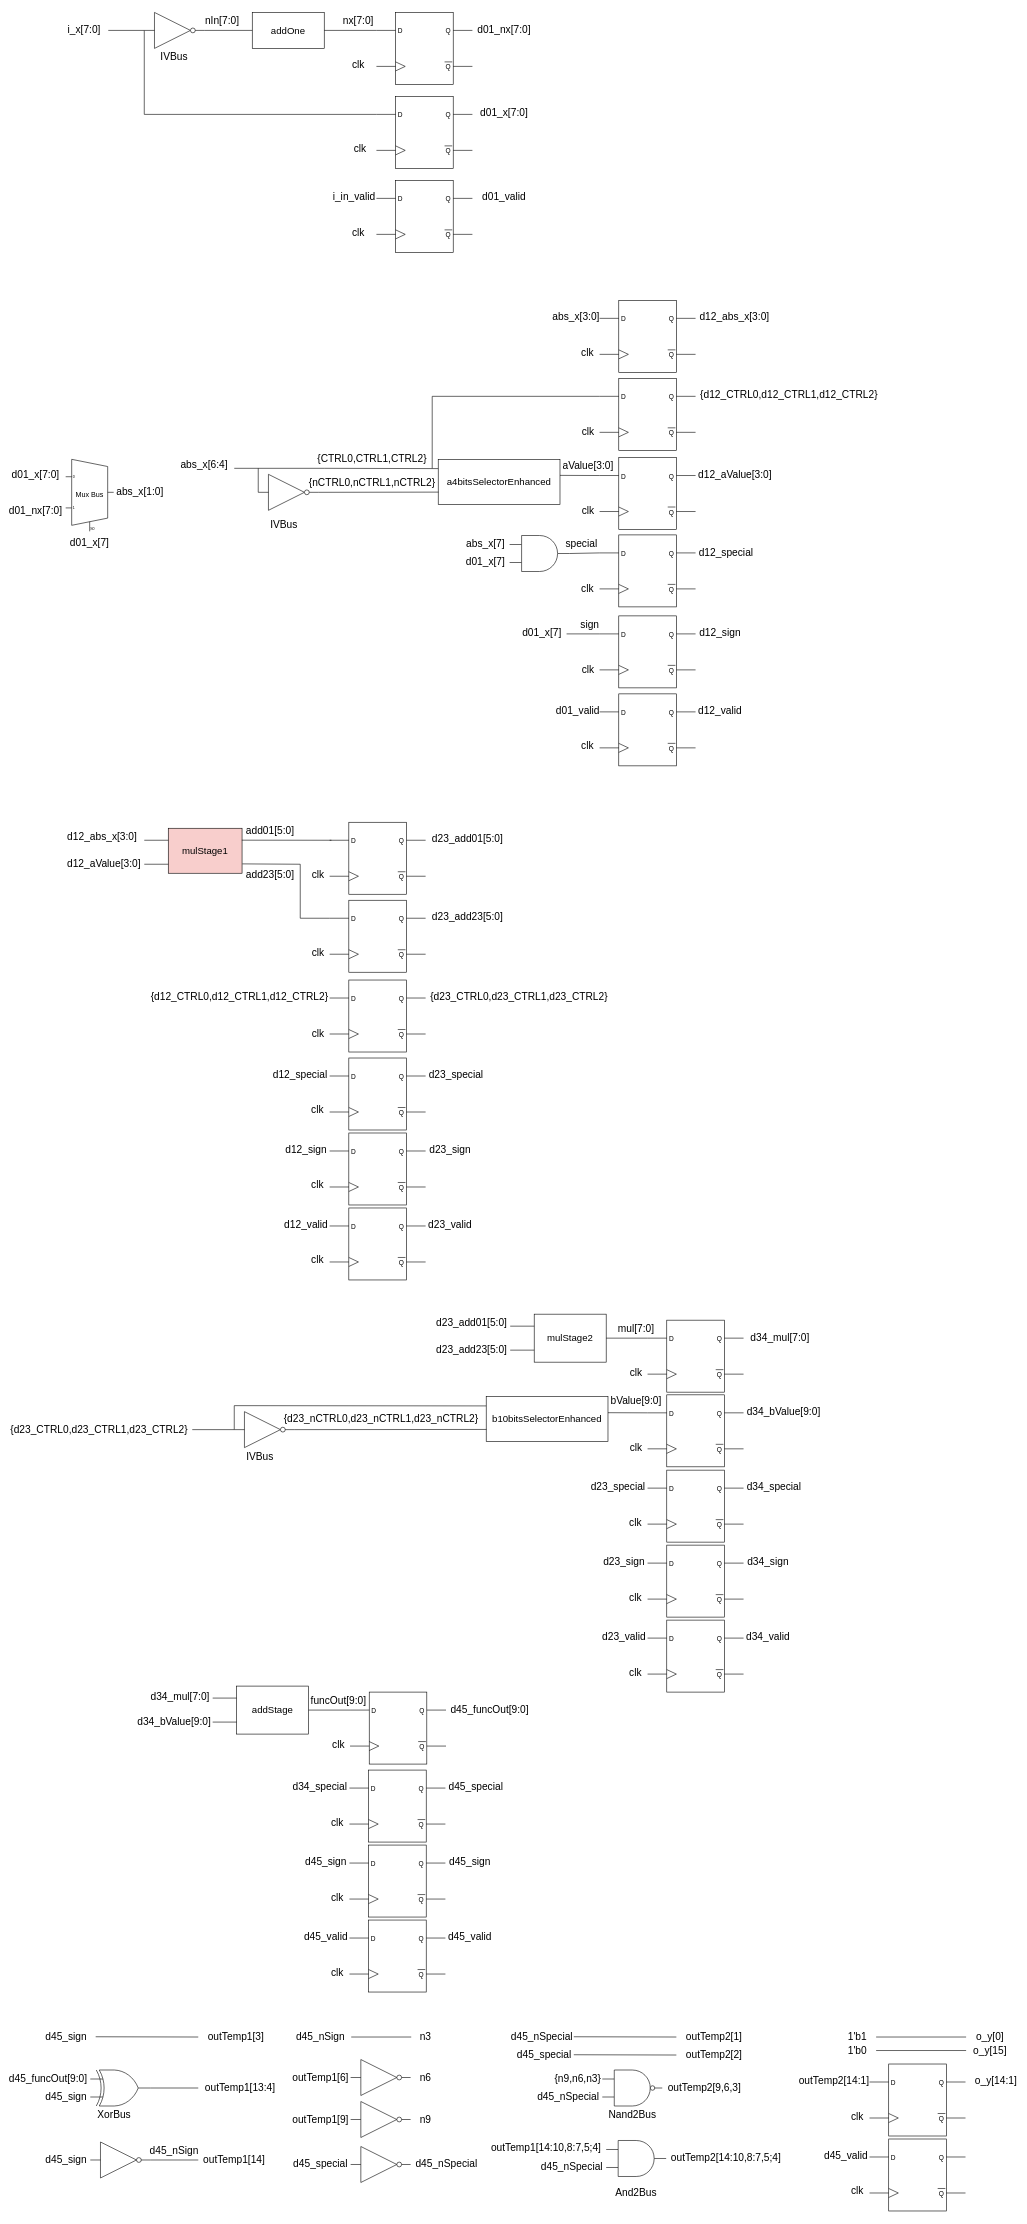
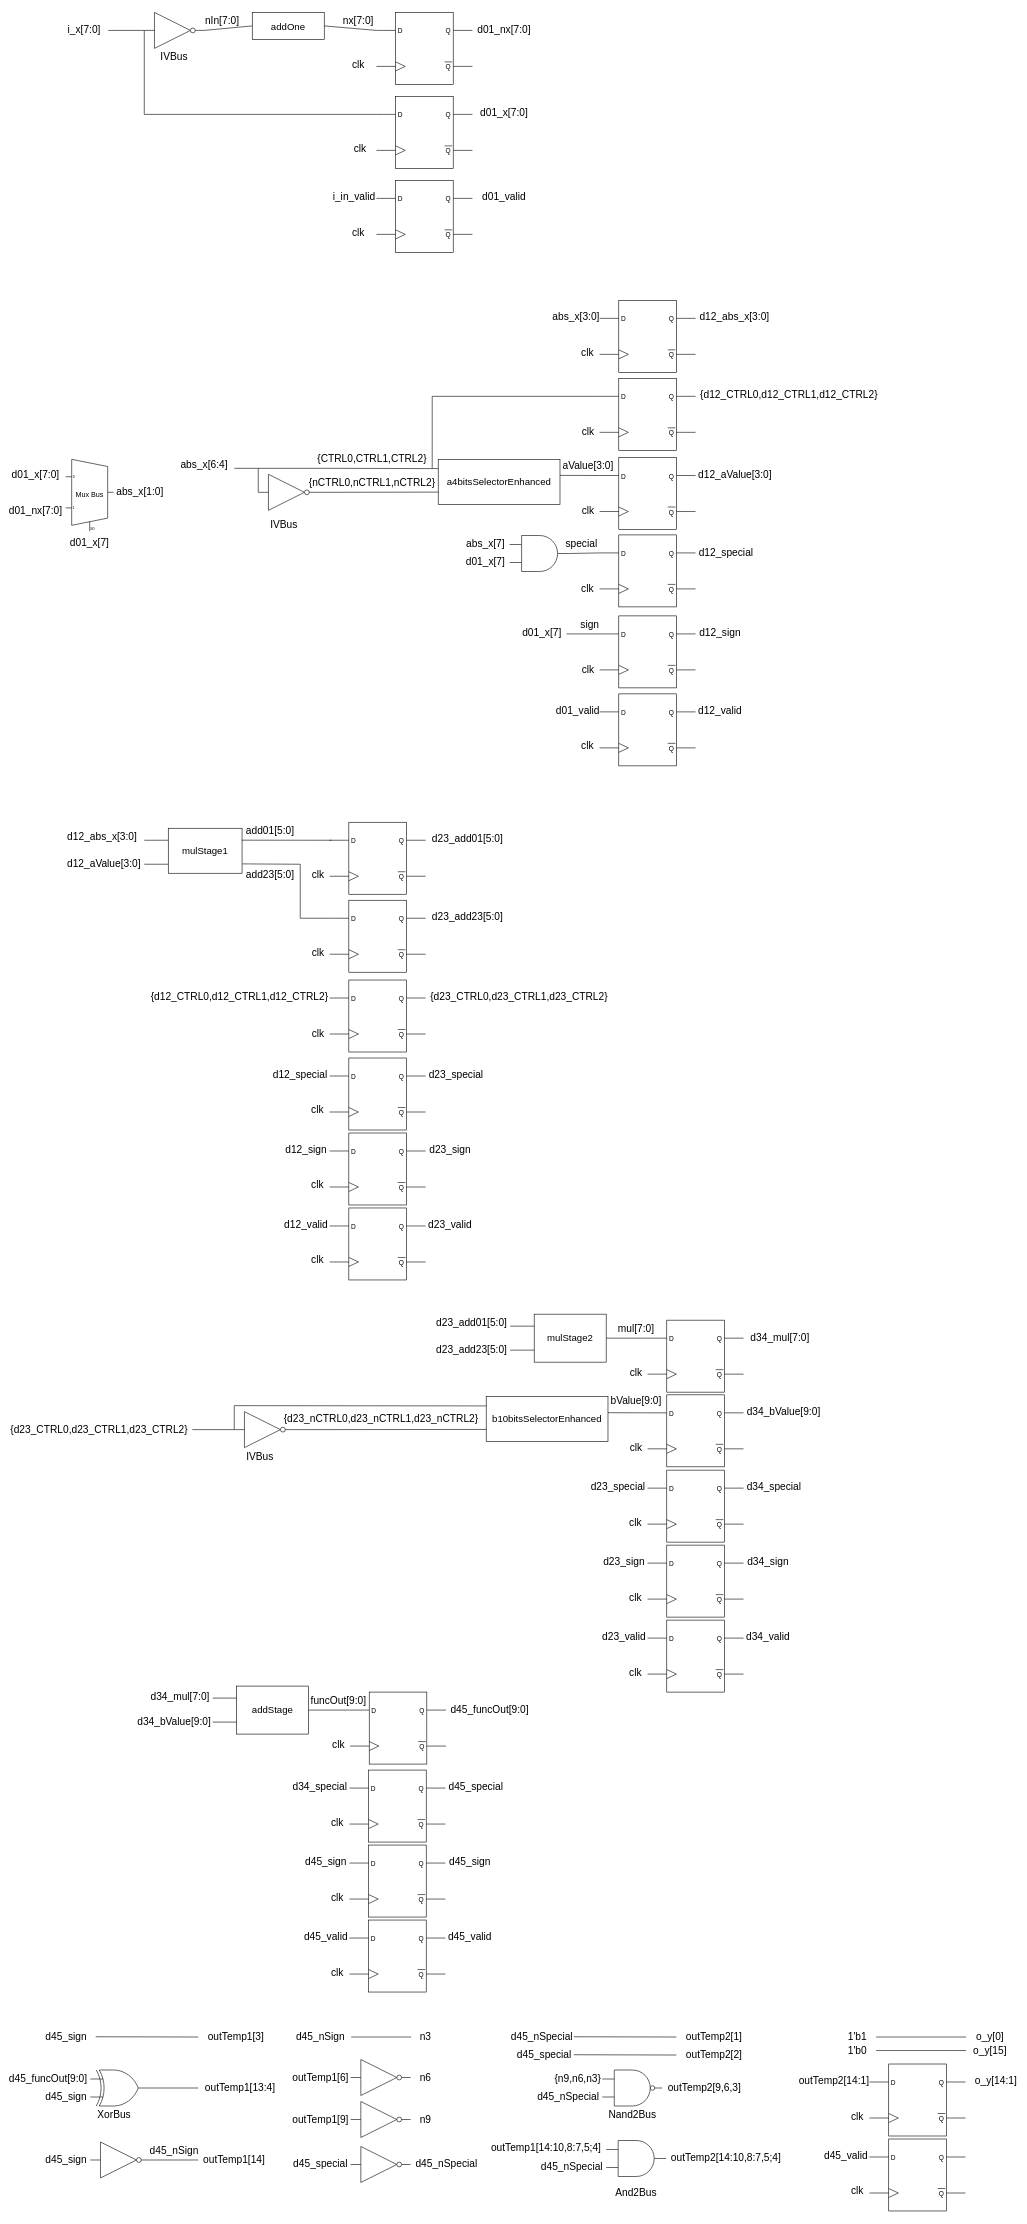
node "addOne": size 72x36 -> 72x27
node "mulStage1": fillcolor #f8cecc -> #ffffff
